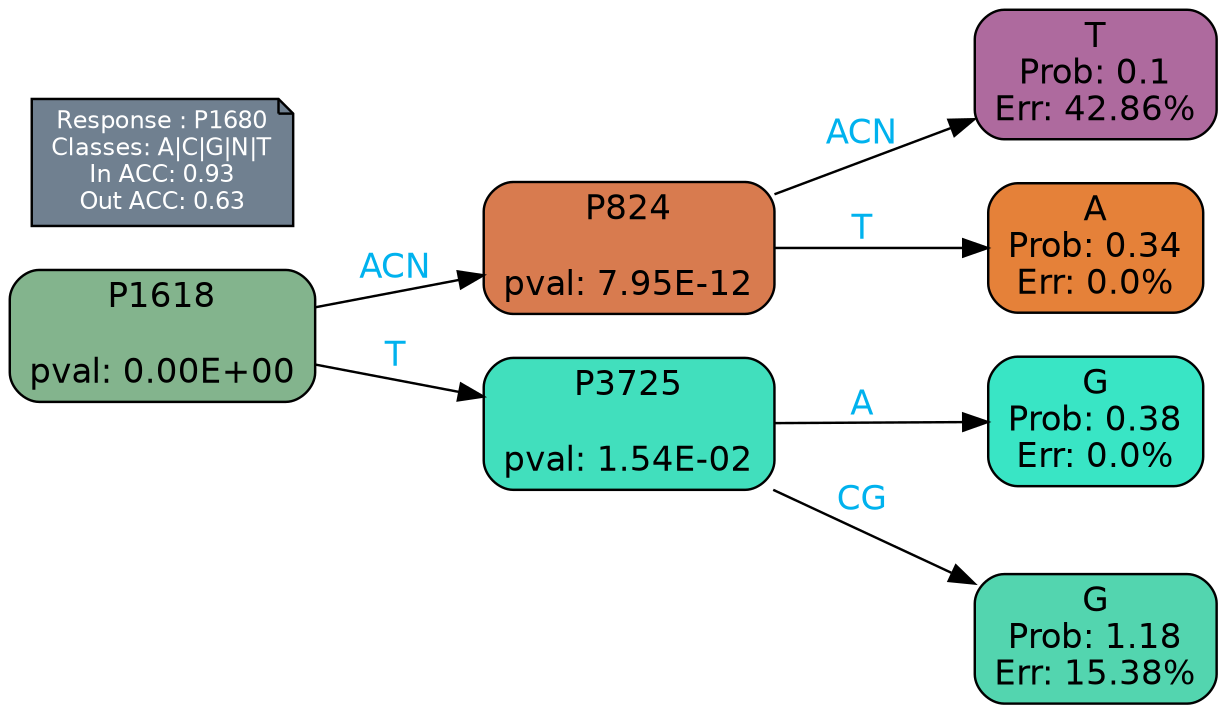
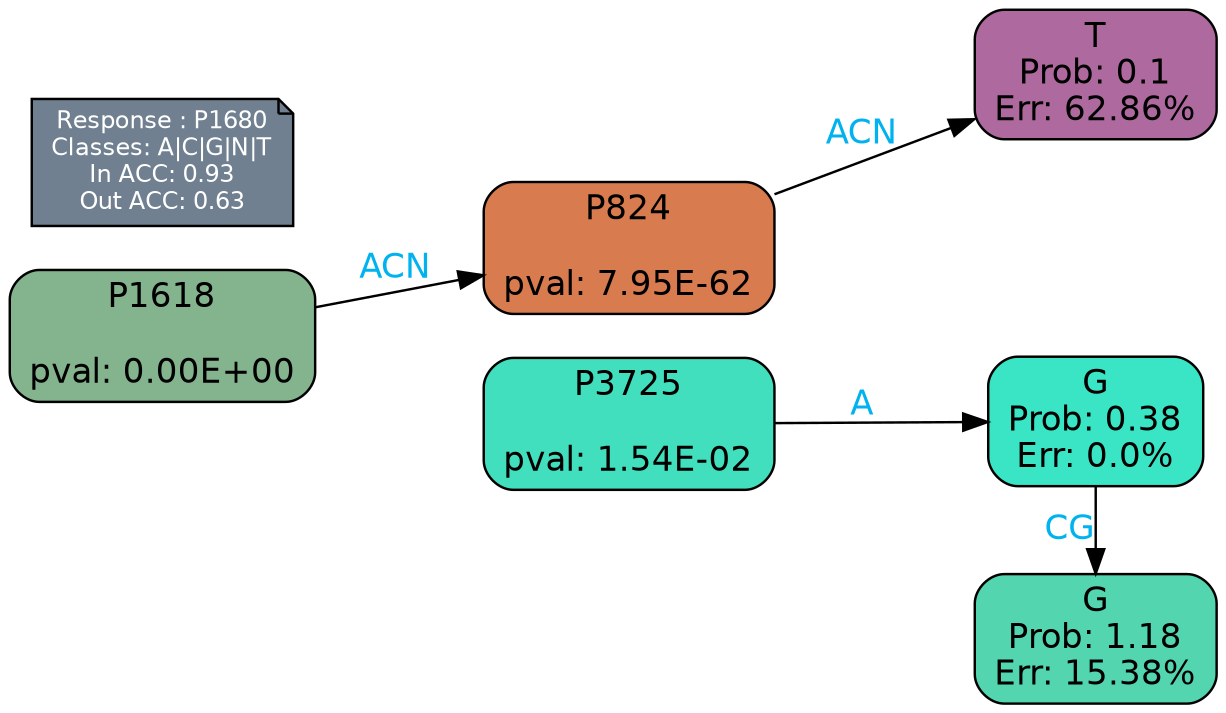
node "T Prob: 0.1 Err: 42.86%": label "T Prob: 0.1 Err: 42.86%" -> "T Prob: 0.1 Err: 62.86%"
node "P824 pval: 7.95E-12": label "P824 pval: 7.95E-12" -> "P824 pval: 7.95E-62"
node "A Prob: 0.34 Err: 0.0%": removed
edge "P1618 pval: 0.00E+00" -> "P3725 pval: 1.54E-02": removed, label "T"
edge "P3725 pval: 1.54E-02" -> "G Prob: 1.18 Err: 15.38%": now "G Prob: 0.38 Err: 0.0%" -> "G Prob: 1.18 Err: 15.38%"
